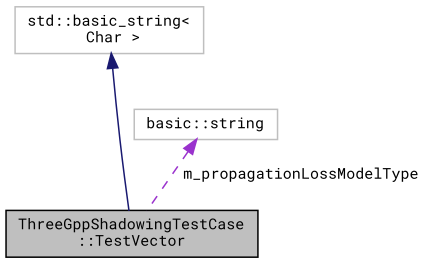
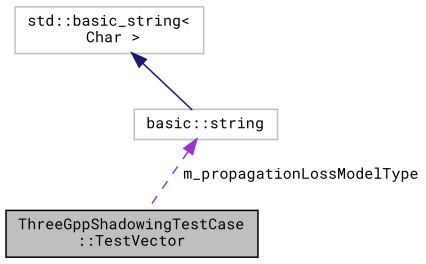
edge "ThreeGppShadowingTestCase ::TestVector" -> "std::basic_string< Char >": now "basic::string" -> "std::basic_string< Char >"
